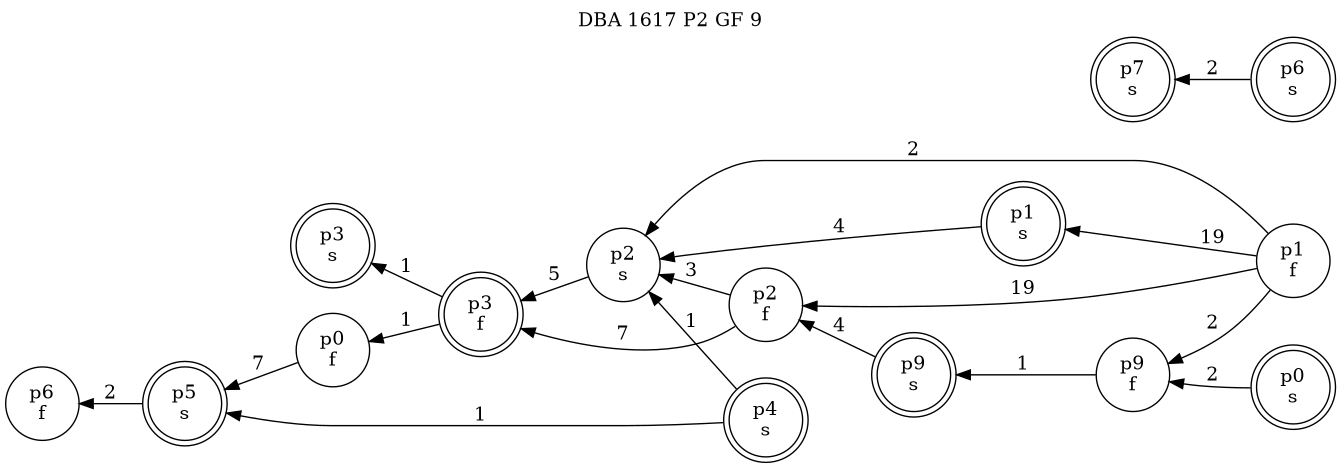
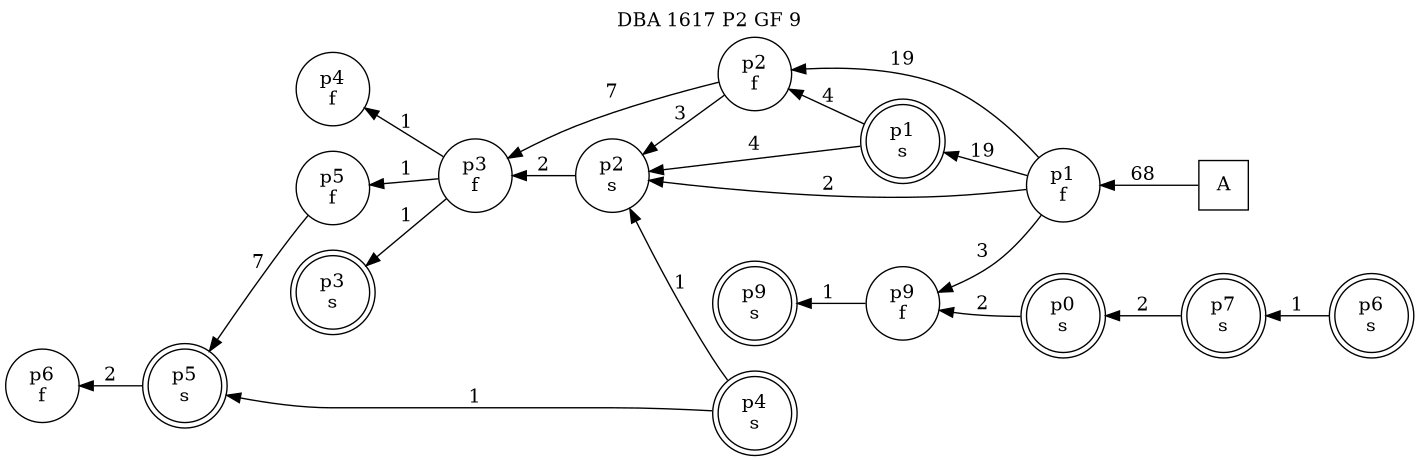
edge "p6 s" -> "p7 s": label "2" -> "1"
node "p4 f": added
node "A": added
edge "p2 s" -> "p3 f": label "5" -> "2"
node "p3 f": shape doublecircle -> circle
edge "p7 s" -> "p0 s": added, label "2"
edge "p1 f" -> "p9 f": label "2" -> "3"
edge "p9 s" -> "p2 f": now "p1 s" -> "p2 f"
node "p0 f": label "p0 f" -> "p5 f"
